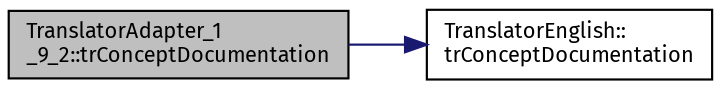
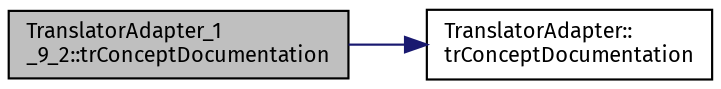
node "TranslatorEnglish:: trConceptDocumentation": label "TranslatorEnglish:: trConceptDocumentation" -> "TranslatorAdapter:: trConceptDocumentation"
